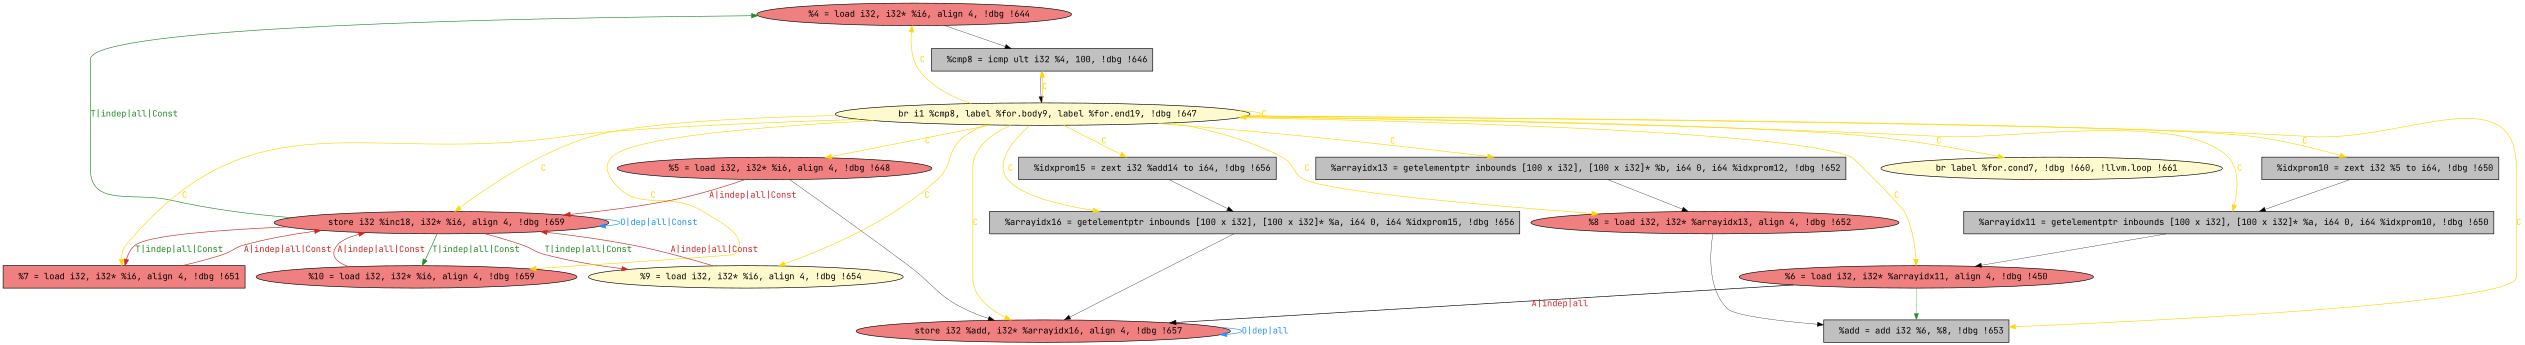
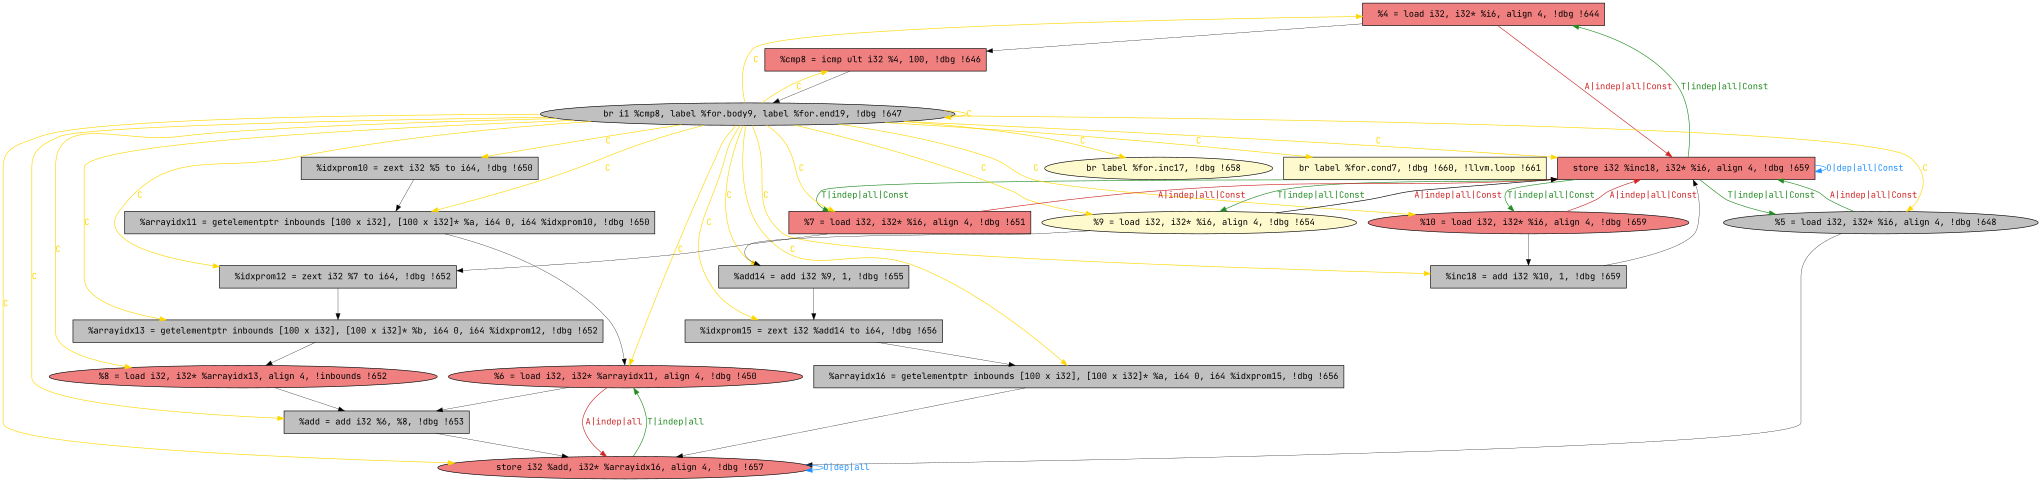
node "%4 = load i32, i32* %i6, align 4, !dbg !644": shape ellipse -> box
node "%cmp8 = icmp ult i32 %4, 100, !dbg !646": fillcolor grey -> lightcoral
edge "%4 = load i32, i32* %i6, align 4, !dbg !644" -> "store i32 %inc18, i32* %i6, align 4, !dbg !659": added, label "A|indep|all|Const"
node "br i1 %cmp8, label %for.body9, label %for.end19, !dbg !647": fillcolor lemonchiffon -> grey
node "%5 = load i32, i32* %i6, align 4, !dbg !648": fillcolor lightcoral -> grey
node "br label %for.inc17, !dbg !658": added
node "br label %for.cond7, !dbg !660, !llvm.loop !661": shape ellipse -> box
edge "store i32 %inc18, i32* %i6, align 4, !dbg !659" -> "%5 = load i32, i32* %i6, align 4, !dbg !648": added, label "T|indep|all|Const"
edge "%5 = load i32, i32* %i6, align 4, !dbg !648" -> "store i32 %inc18, i32* %i6, align 4, !dbg !659": color firebrick3 -> forestgreen
node "store i32 %inc18, i32* %i6, align 4, !dbg !659": shape ellipse -> box
node "%8 = load i32, i32* %arrayidx13, align 4, !dbg !652": label "%8 = load i32, i32* %arrayidx13, align 4, !dbg !652" -> "%8 = load i32, i32* %arrayidx13, align 4, !inbounds !652"
edge "store i32 %inc18, i32* %i6, align 4, !dbg !659" -> "%7 = load i32, i32* %i6, align 4, !dbg !651": color firebrick3 -> forestgreen
edge "%9 = load i32, i32* %i6, align 4, !dbg !654" -> "store i32 %inc18, i32* %i6, align 4, !dbg !659": color firebrick3 -> black
edge "store i32 %inc18, i32* %i6, align 4, !dbg !659" -> "%9 = load i32, i32* %i6, align 4, !dbg !654": color firebrick3 -> forestgreen
node "%idxprom12 = zext i32 %7 to i64, !dbg !652": added
node "%add14 = add i32 %9, 1, !dbg !655": added
node "%inc18 = add i32 %10, 1, !dbg !659": added
edge "%6 = load i32, i32* %arrayidx11, align 4, !dbg !450" -> "%add = add i32 %6, %8, !dbg !653": color forestgreen -> black
edge "%6 = load i32, i32* %arrayidx11, align 4, !dbg !450" -> "store i32 %add, i32* %arrayidx16, align 4, !dbg !657": color black -> firebrick3
edge "store i32 %add, i32* %arrayidx16, align 4, !dbg !657" -> "%6 = load i32, i32* %arrayidx11, align 4, !dbg !450": added, label "T|indep|all"
edge "%add = add i32 %6, %8, !dbg !653" -> "store i32 %add, i32* %arrayidx16, align 4, !dbg !657": added
